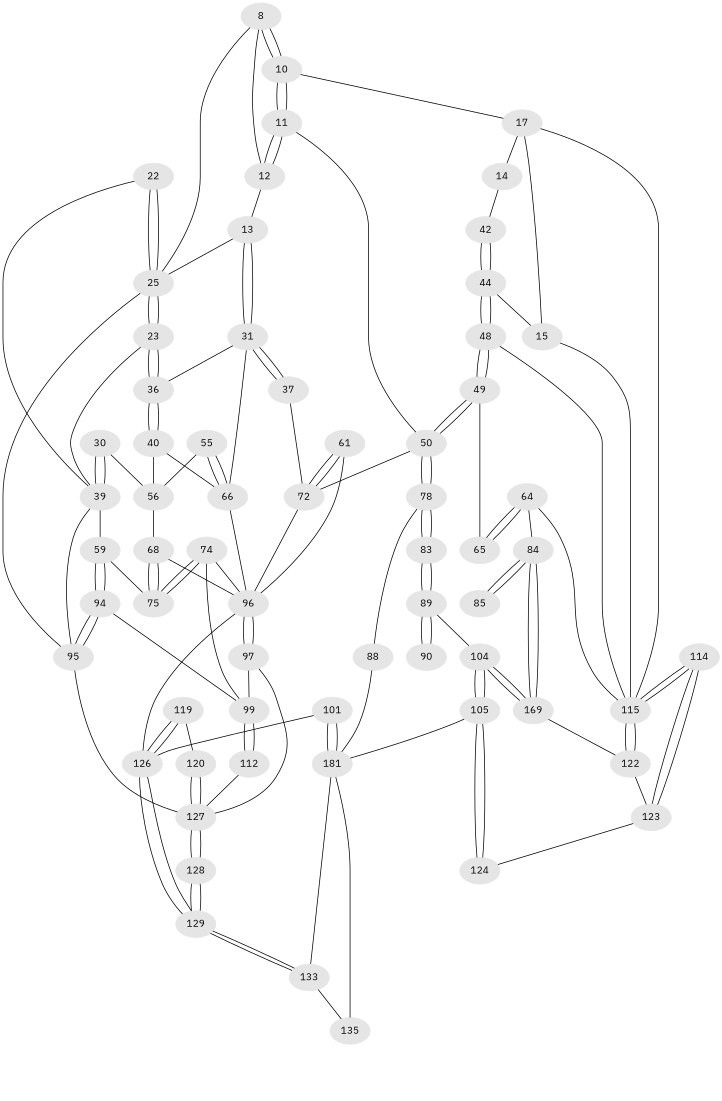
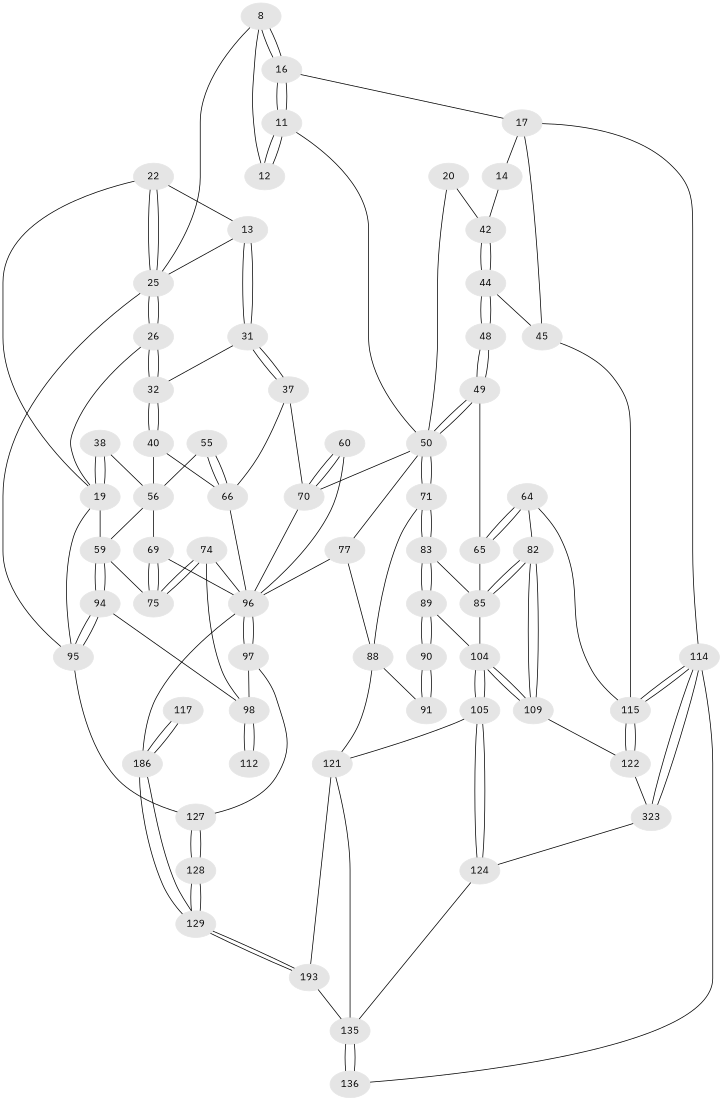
node "10": label "10" -> "16"
node "20": added
edge "12" -- "13": now "22" -- "13"
node "23": label "23" -> "26"
node "15": label "15" -> "45"
edge "17" -- "115": now "17" -- "114"
node "36": label "36" -> "32"
edge "31" -- "66": now "37" -- "66"
node "30": label "30" -> "38"
node "61": label "61" -> "60"
node "39": label "39" -> "19"
node "72": label "72" -> "70"
node "78": label "78" -> "71"
edge "48" -- "115": removed
edge "56" -- "59": added
node "68": label "68" -> "69"
node "77": added
node "84": label "84" -> "82"
edge "83" -- "85": added
edge "65" -- "85": added
edge "85" -- "104": added
node "119": label "119" -> "117"
node "99": label "99" -> "98"
node "101": removed
node "91": added
node "169": label "169" -> "109"
node "126": label "126" -> "186"
node "120": removed
node "181": label "181" -> "121"
edge "112" -- "127": removed
node "123": label "123" -> "323"
edge "124" -- "135": added
node "133": label "133" -> "193"
node "136": added
